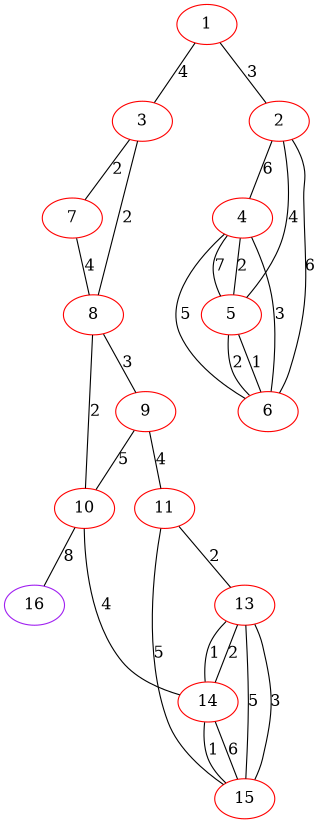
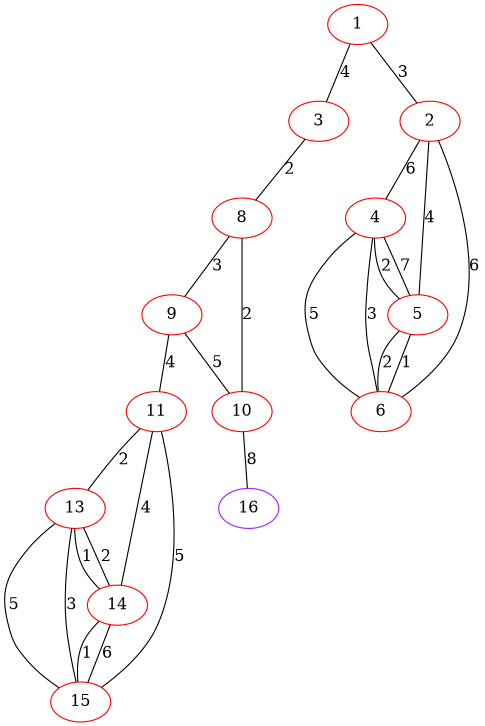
node "7": removed
edge "10" -- "14": now "11" -- "14"
